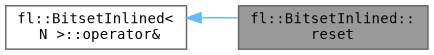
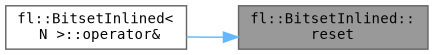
edge "fl::BitsetInlined:: reset" -> "fl::BitsetInlined< N >::operator&": reversed
